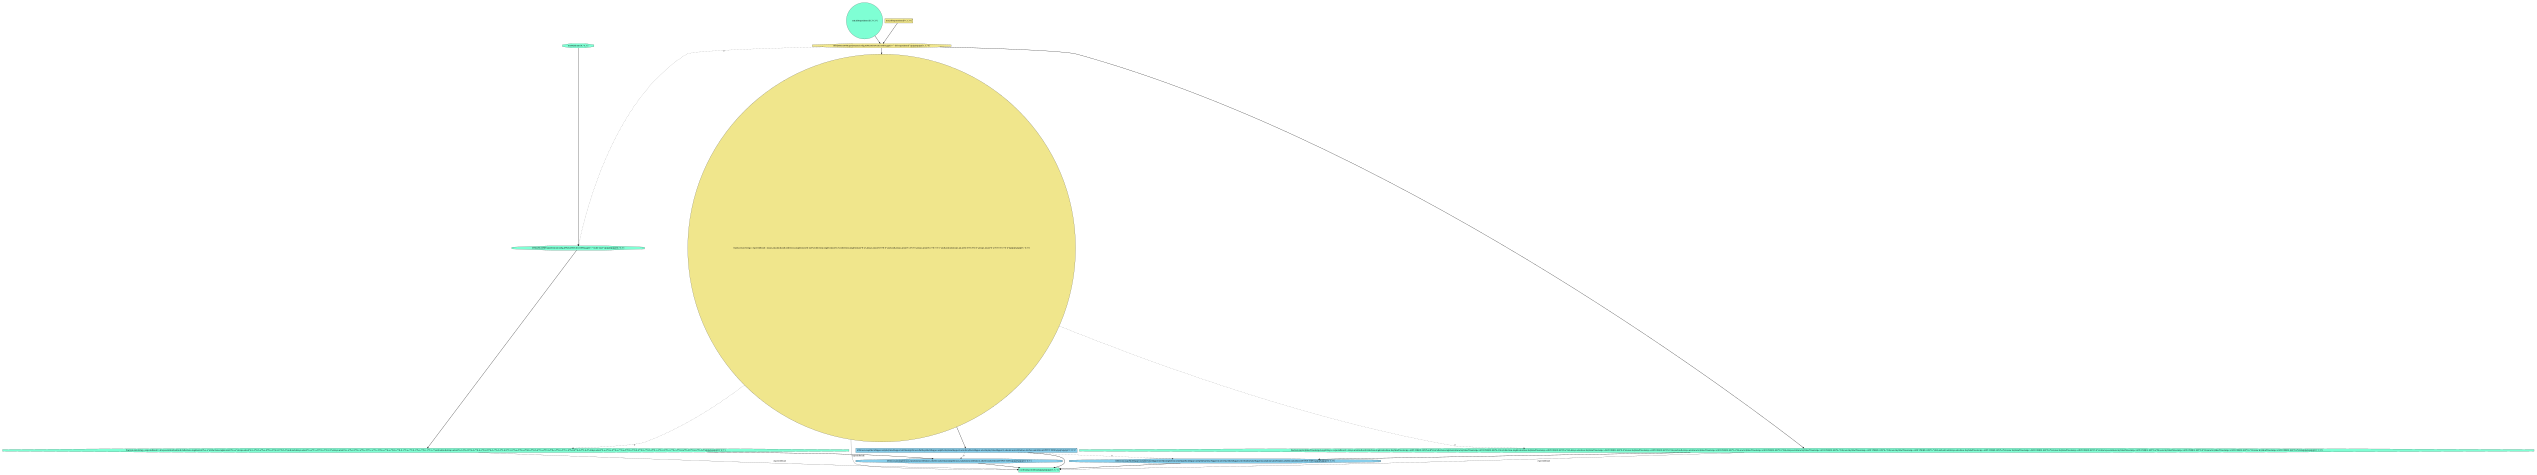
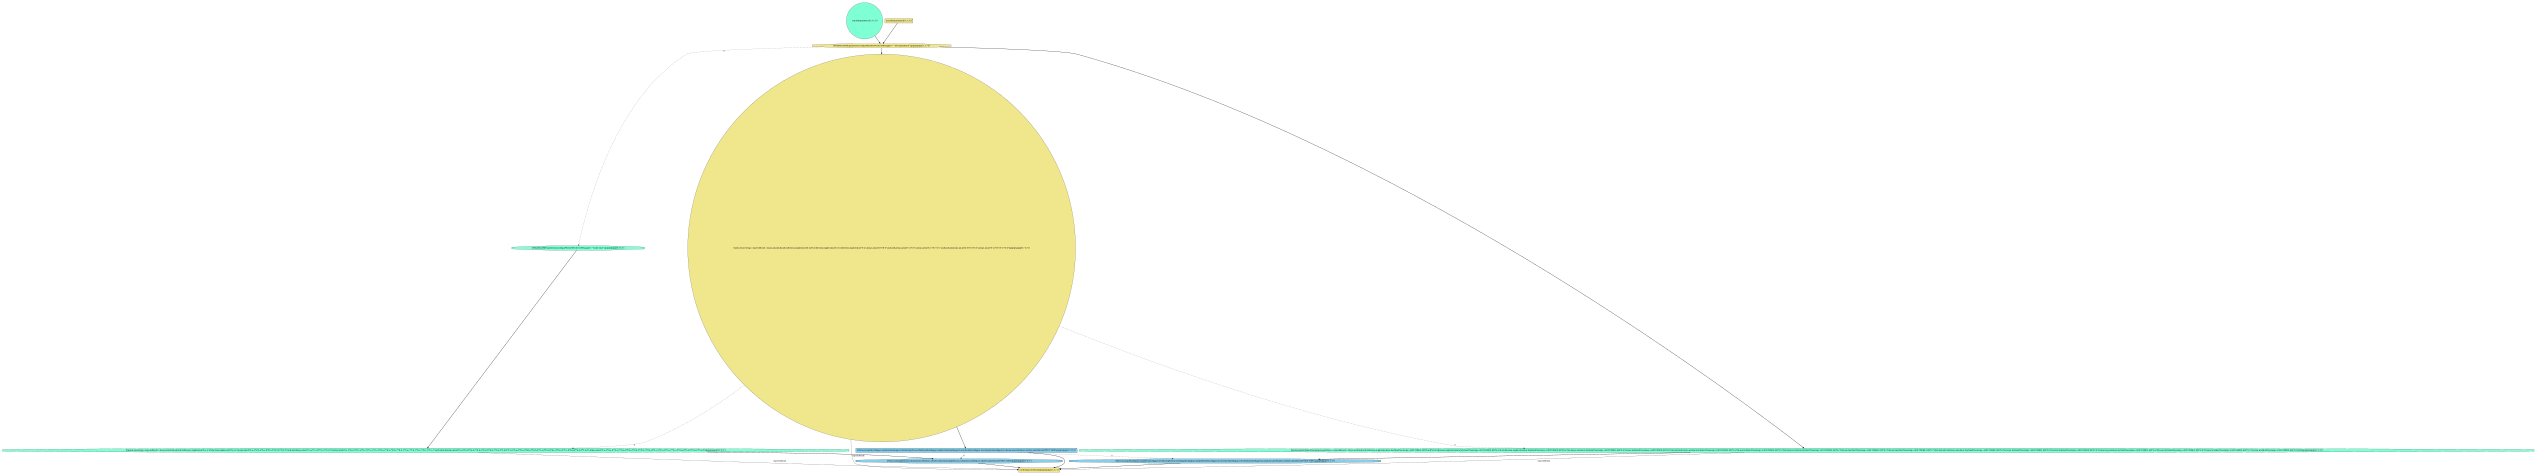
node "testMultiInner['0', '0', '1']": removed
node "runTest(expectedResult)@@@6@@@['1', '1', '1']": fillcolor aquamarine -> khaki
